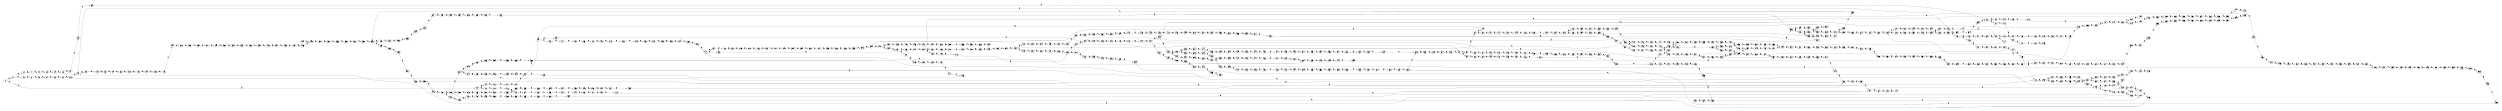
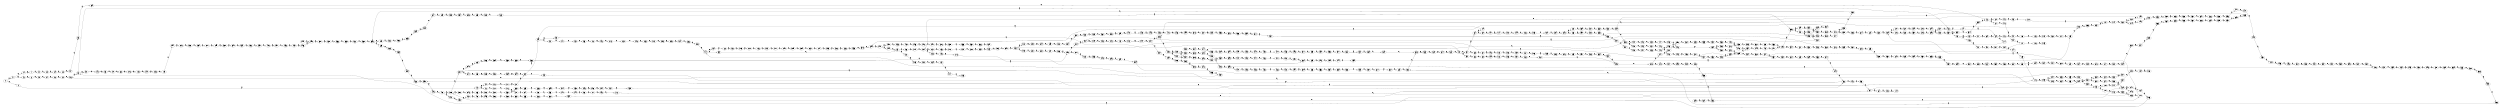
edge "S280" -> "S303": now "S280" -> "S304"
